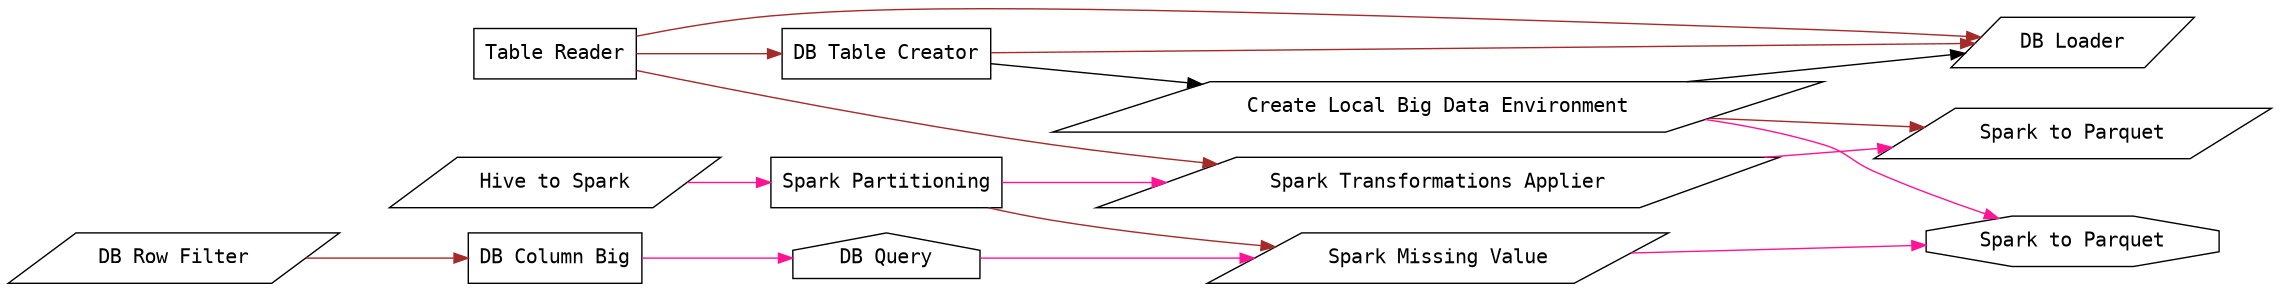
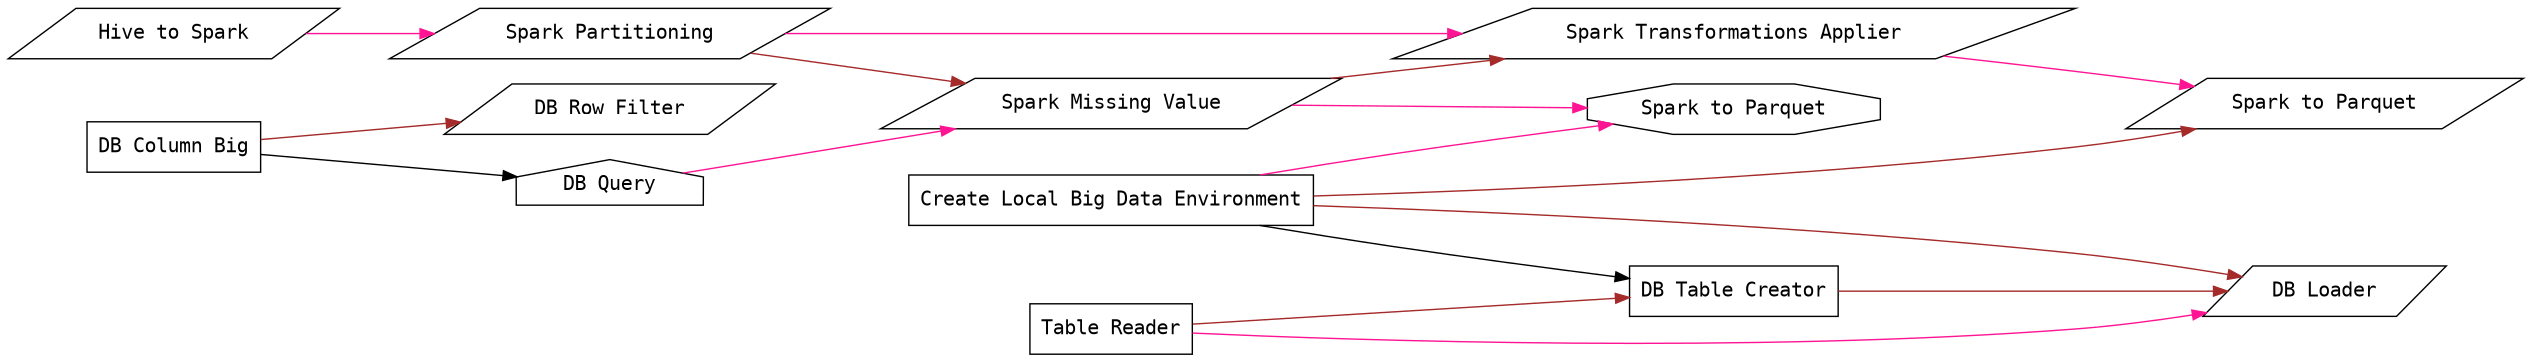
edge "Table Reader" -> "DB Loader": color brown -> deeppink
edge "Create Local Big Data Environment" -> "DB Loader": color black -> brown
edge "DB Table Creator" -> "Create Local Big Data Environment": reversed
node "Create Local Big Data Environment": shape parallelogram -> box
edge "Table Reader" -> "Spark Transformations Applier": now "Spark Missing Value" -> "Spark Transformations Applier"
node "Spark Partitioning": shape box -> parallelogram
edge "DB Row Filter" -> "DB Column Big": reversed
edge "DB Column Big" -> "DB Query": color deeppink -> black
